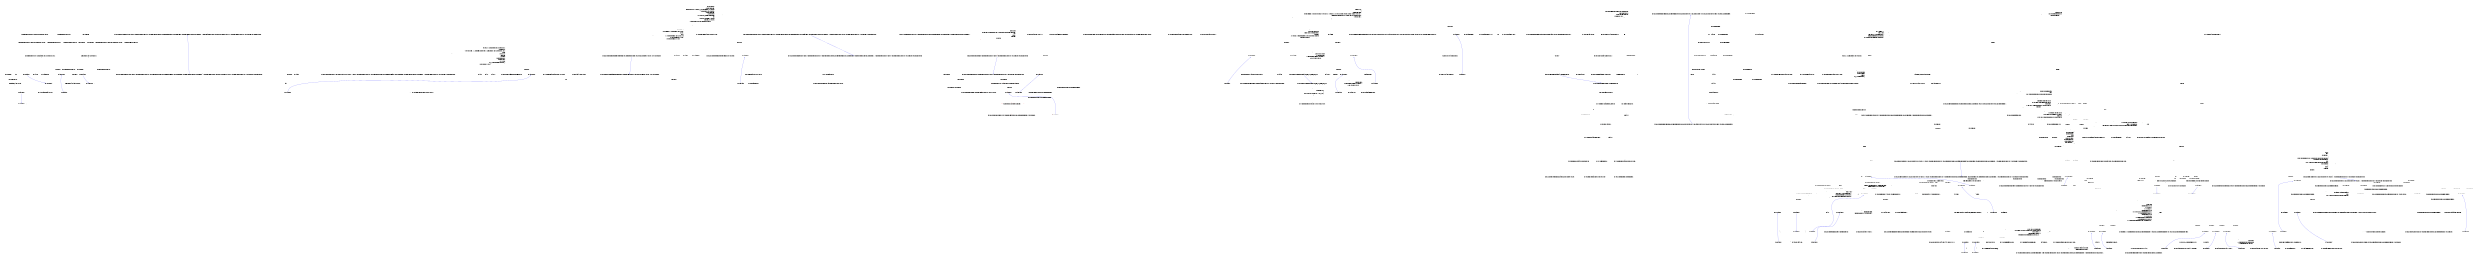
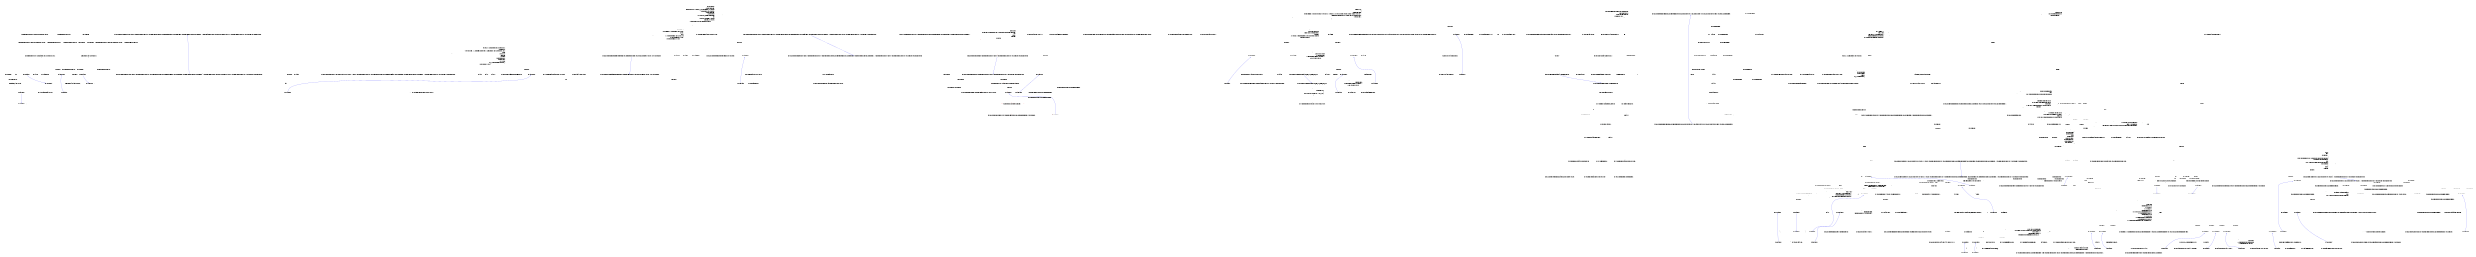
node "Entry Unk.Where": added
